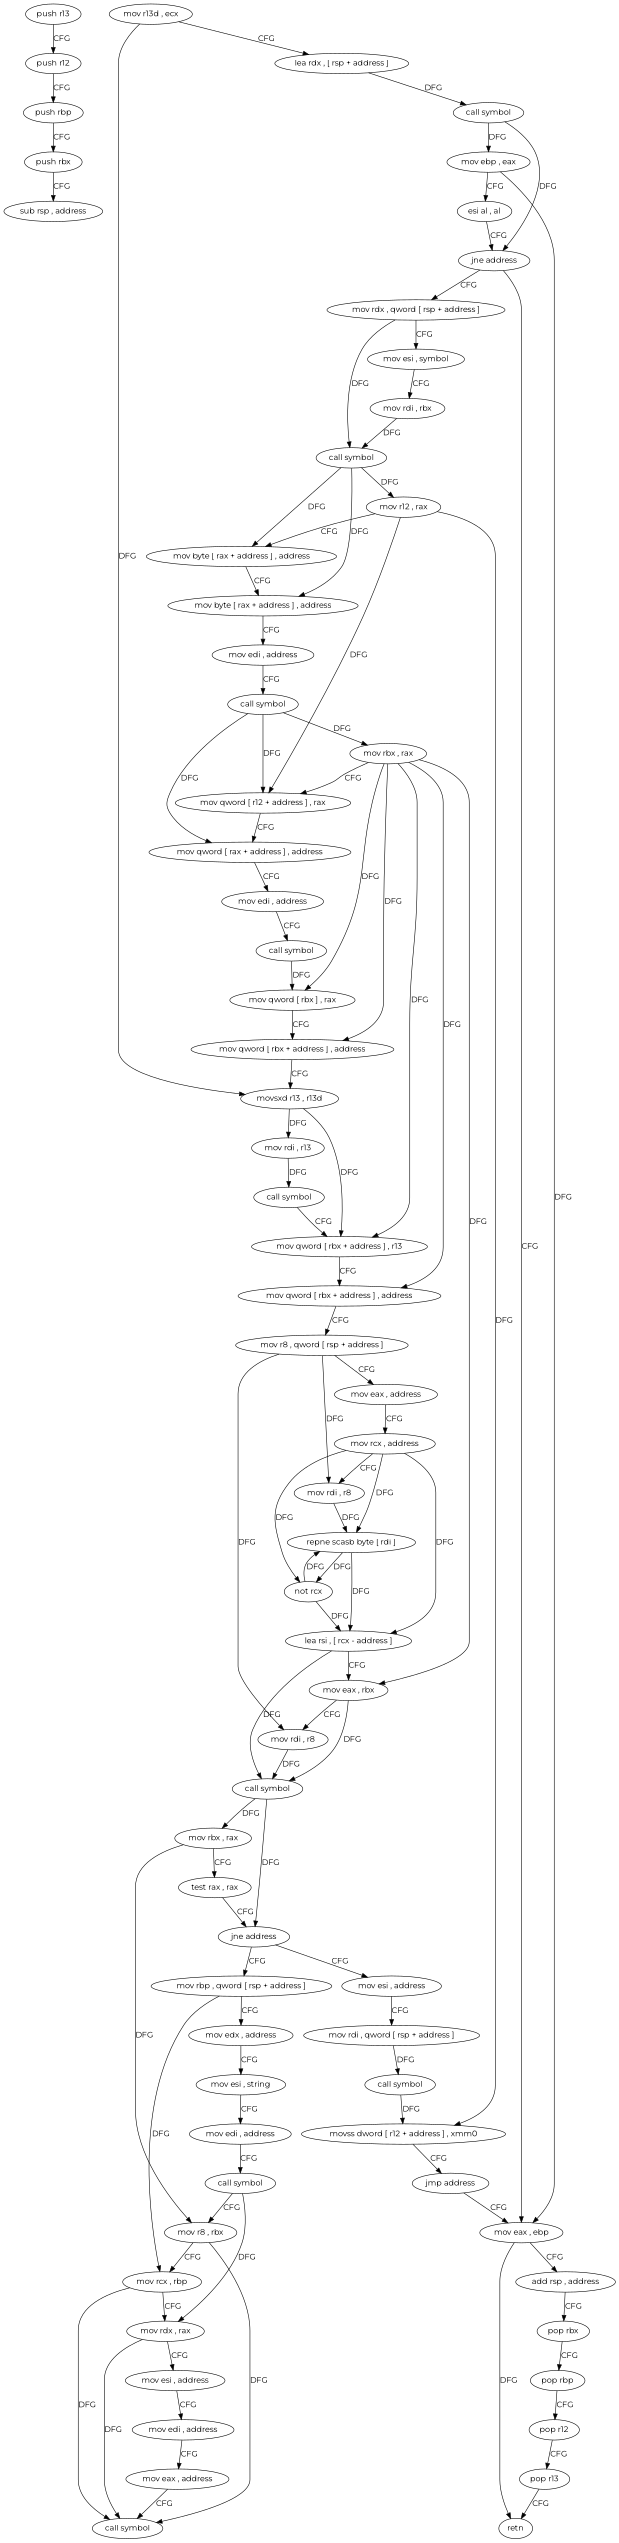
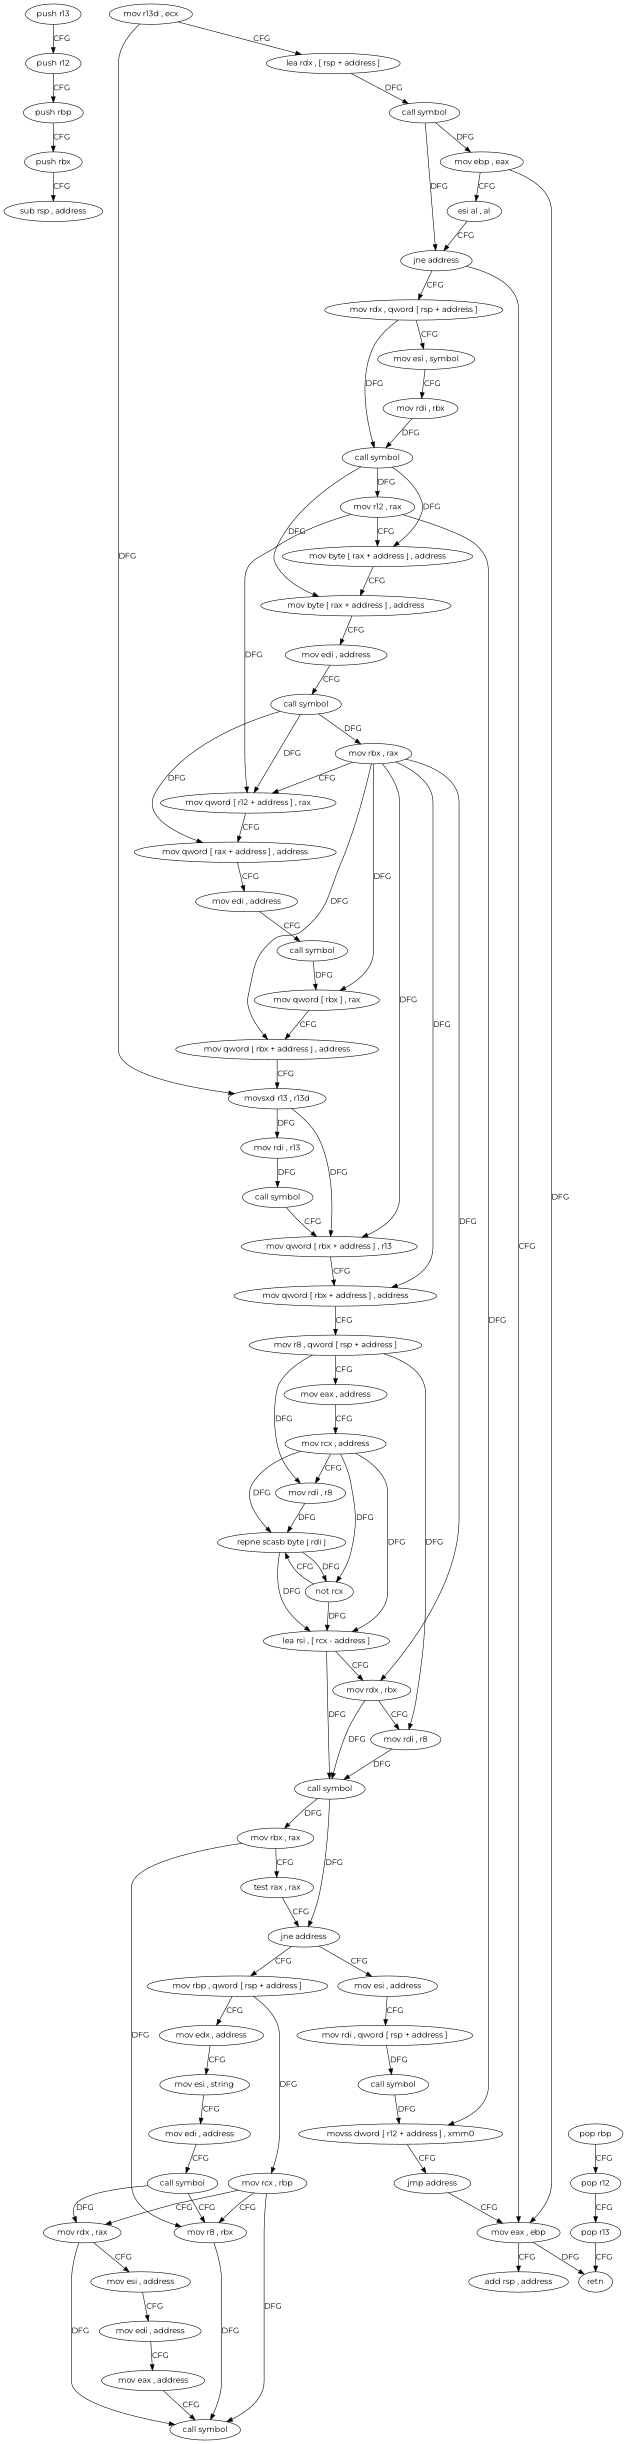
edge "not rcx" -> "repne scasb byte [ rdi ]": label "DFG" -> "CFG"
node "mov eax , rbx": label "mov eax , rbx" -> "mov rdx , rbx"
edge "mov r8 , rbx" -> "mov rcx , rbp": reversed
node "pop rbx": removed
